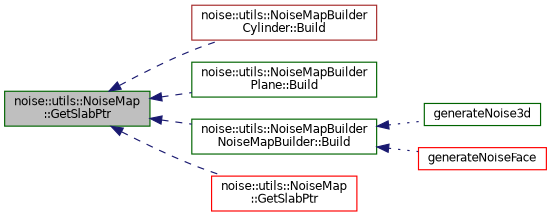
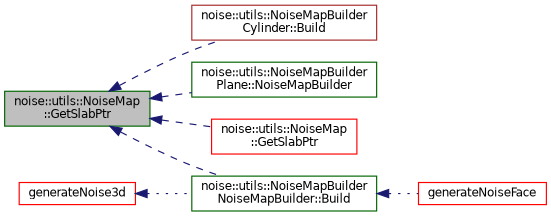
node "noise::utils::NoiseMapBuilder Plane::Build": label "noise::utils::NoiseMapBuilder Plane::Build" -> "noise::utils::NoiseMapBuilder Plane::NoiseMapBuilder"
node "generateNoise3d": color darkgreen -> red
edge "generateNoise3d" -> "noise::utils::NoiseMapBuilder NoiseMapBuilder::Build": reversed
